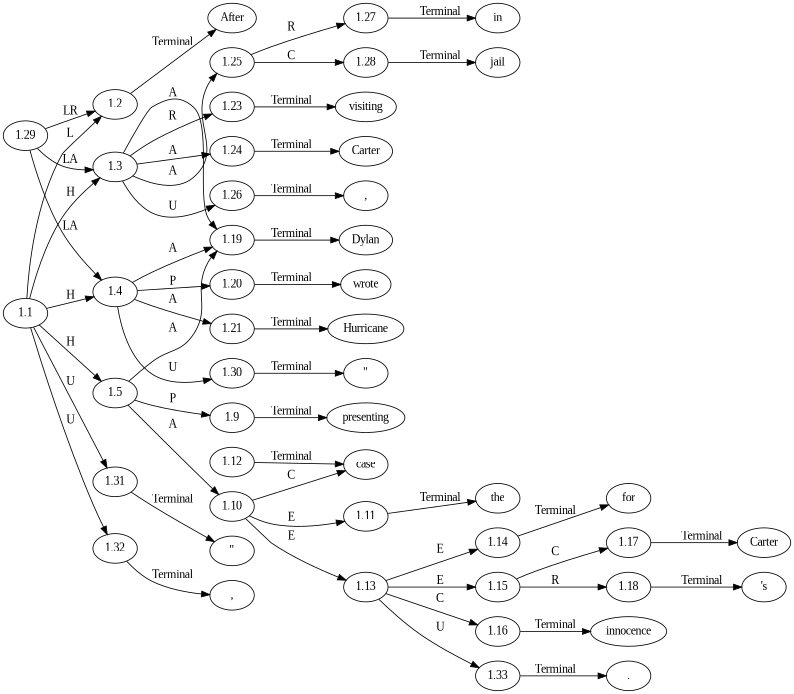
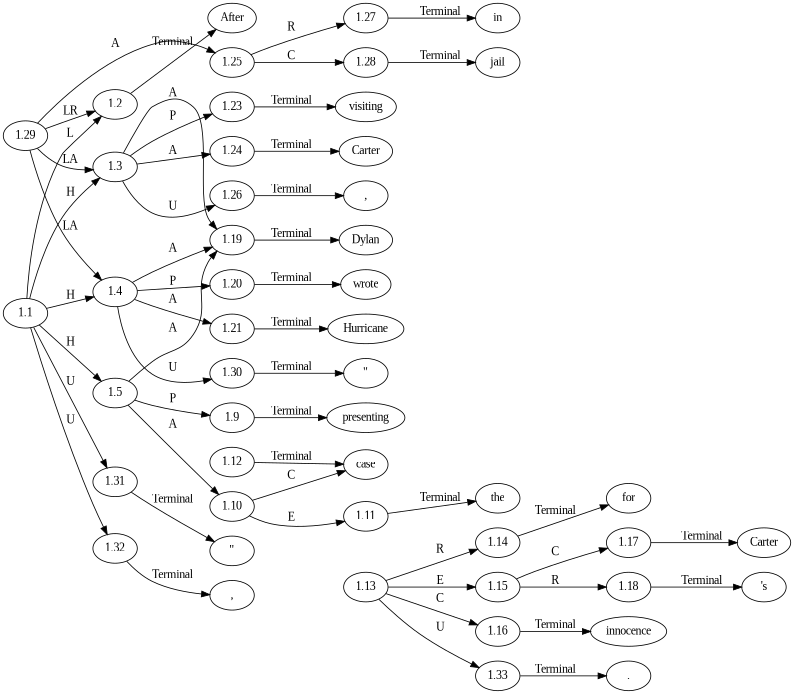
edge "1.3" -> "1.23": label "R" -> "P"
edge "1.3" -> "1.25": now "1.29" -> "1.25"
edge "1.13" -> "1.14": label "E" -> "R"
edge "1.10" -> "1.13": removed, label "E"
